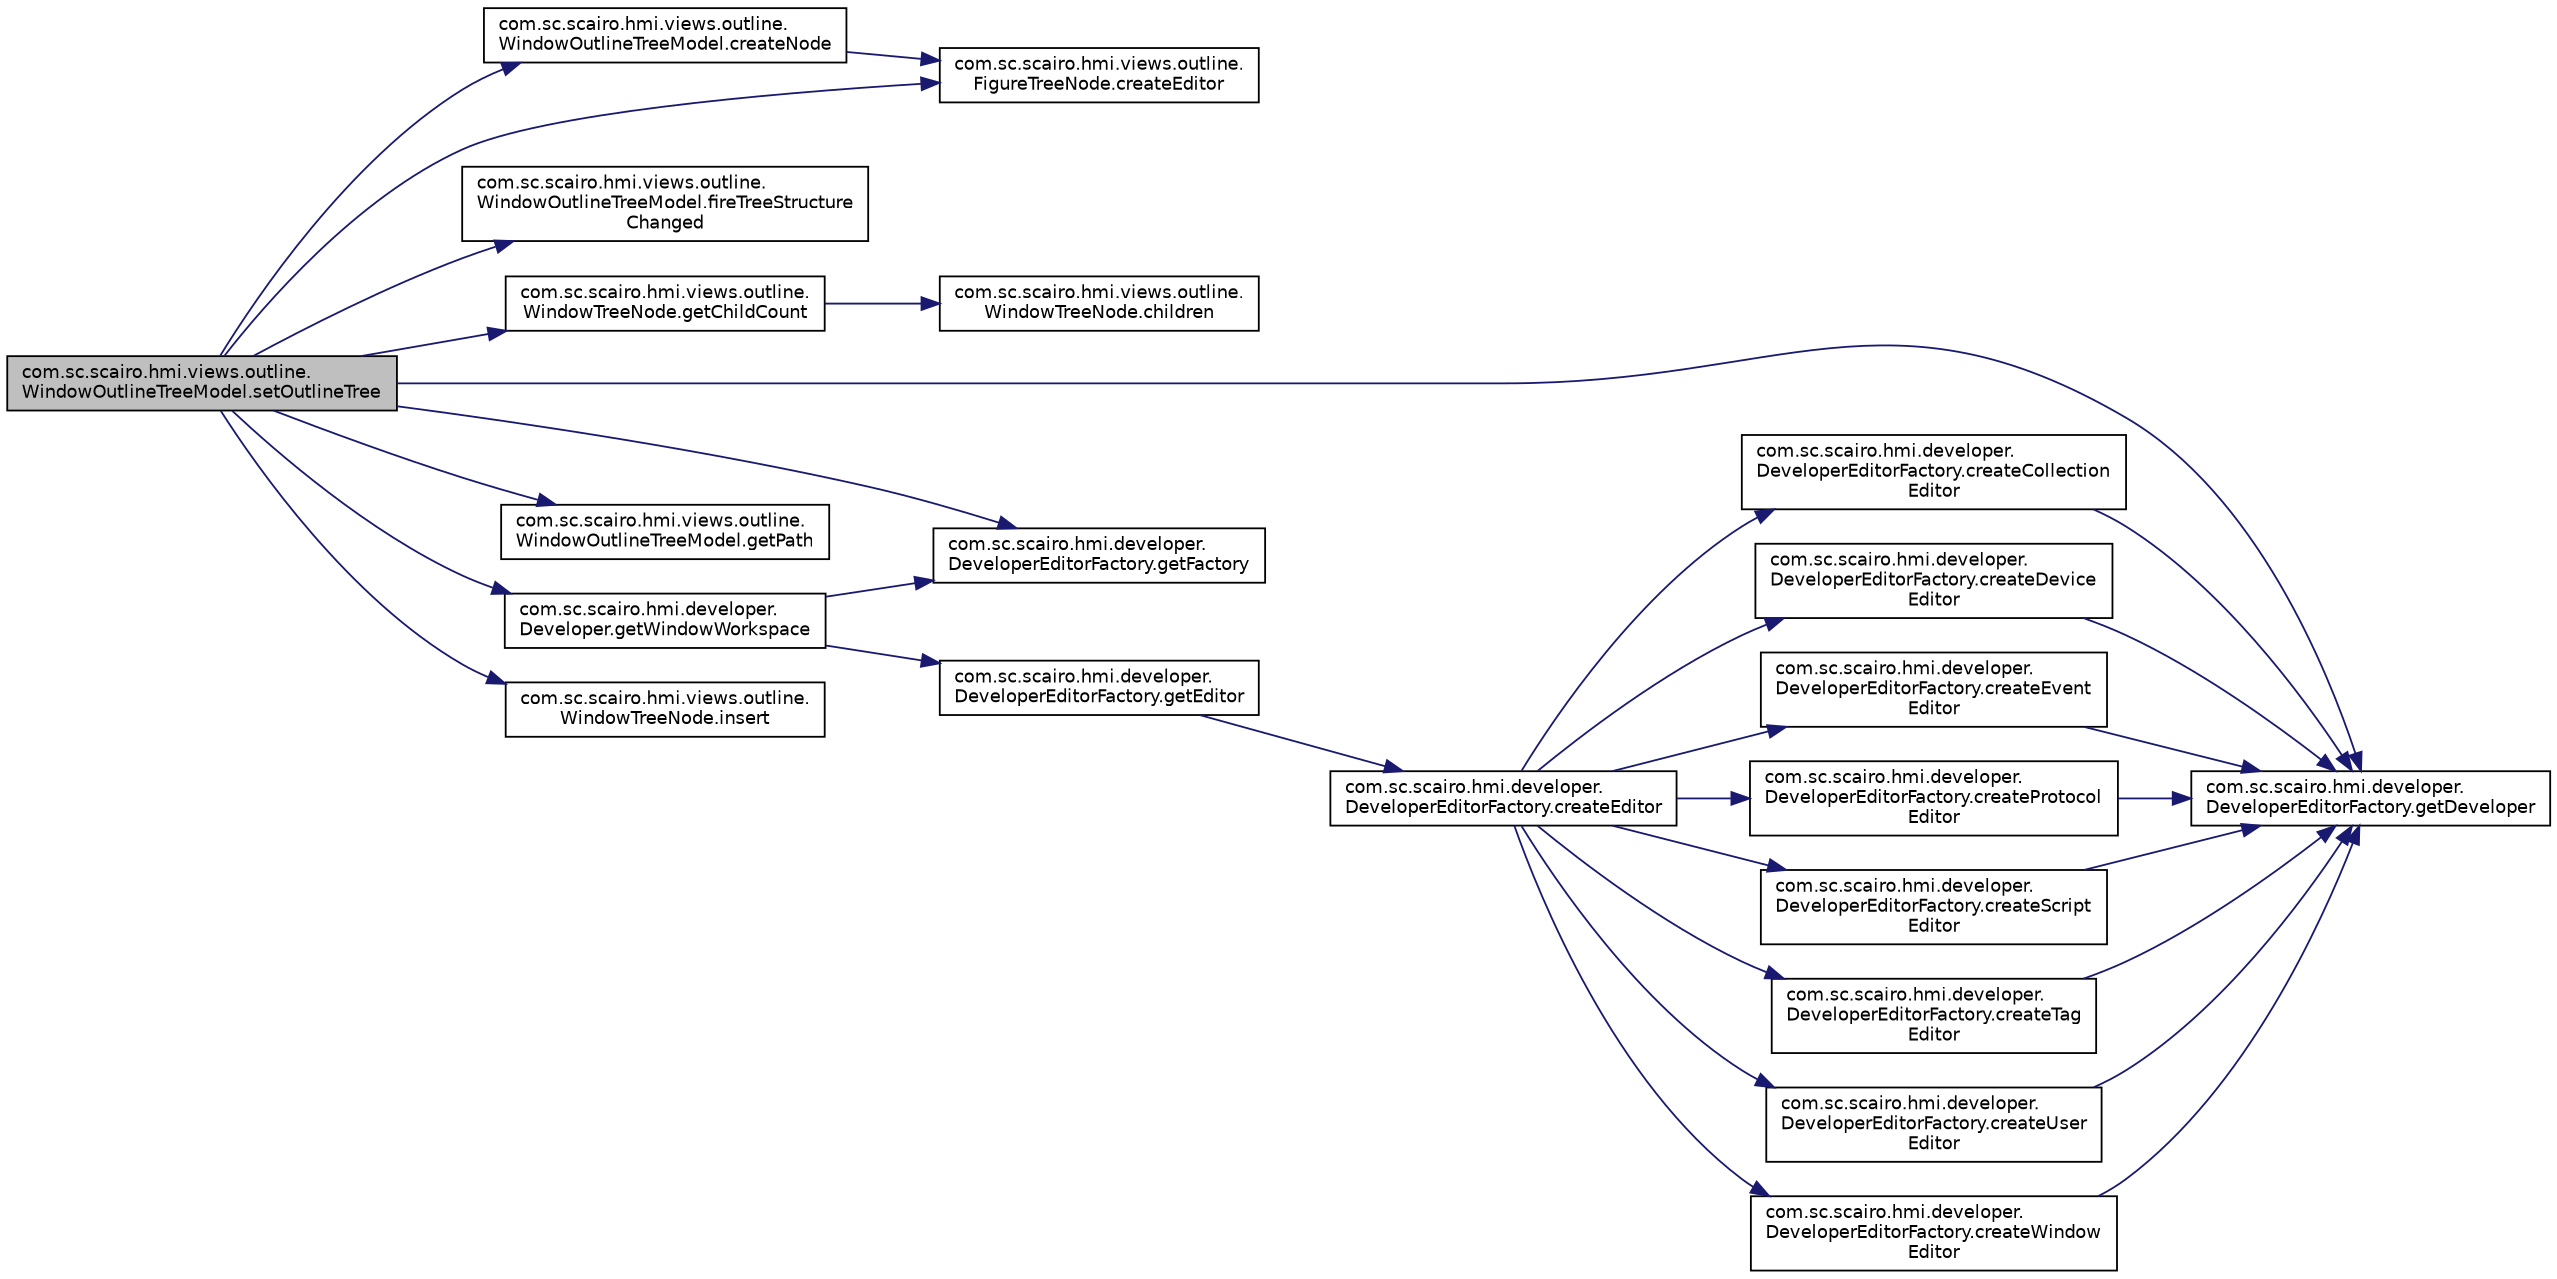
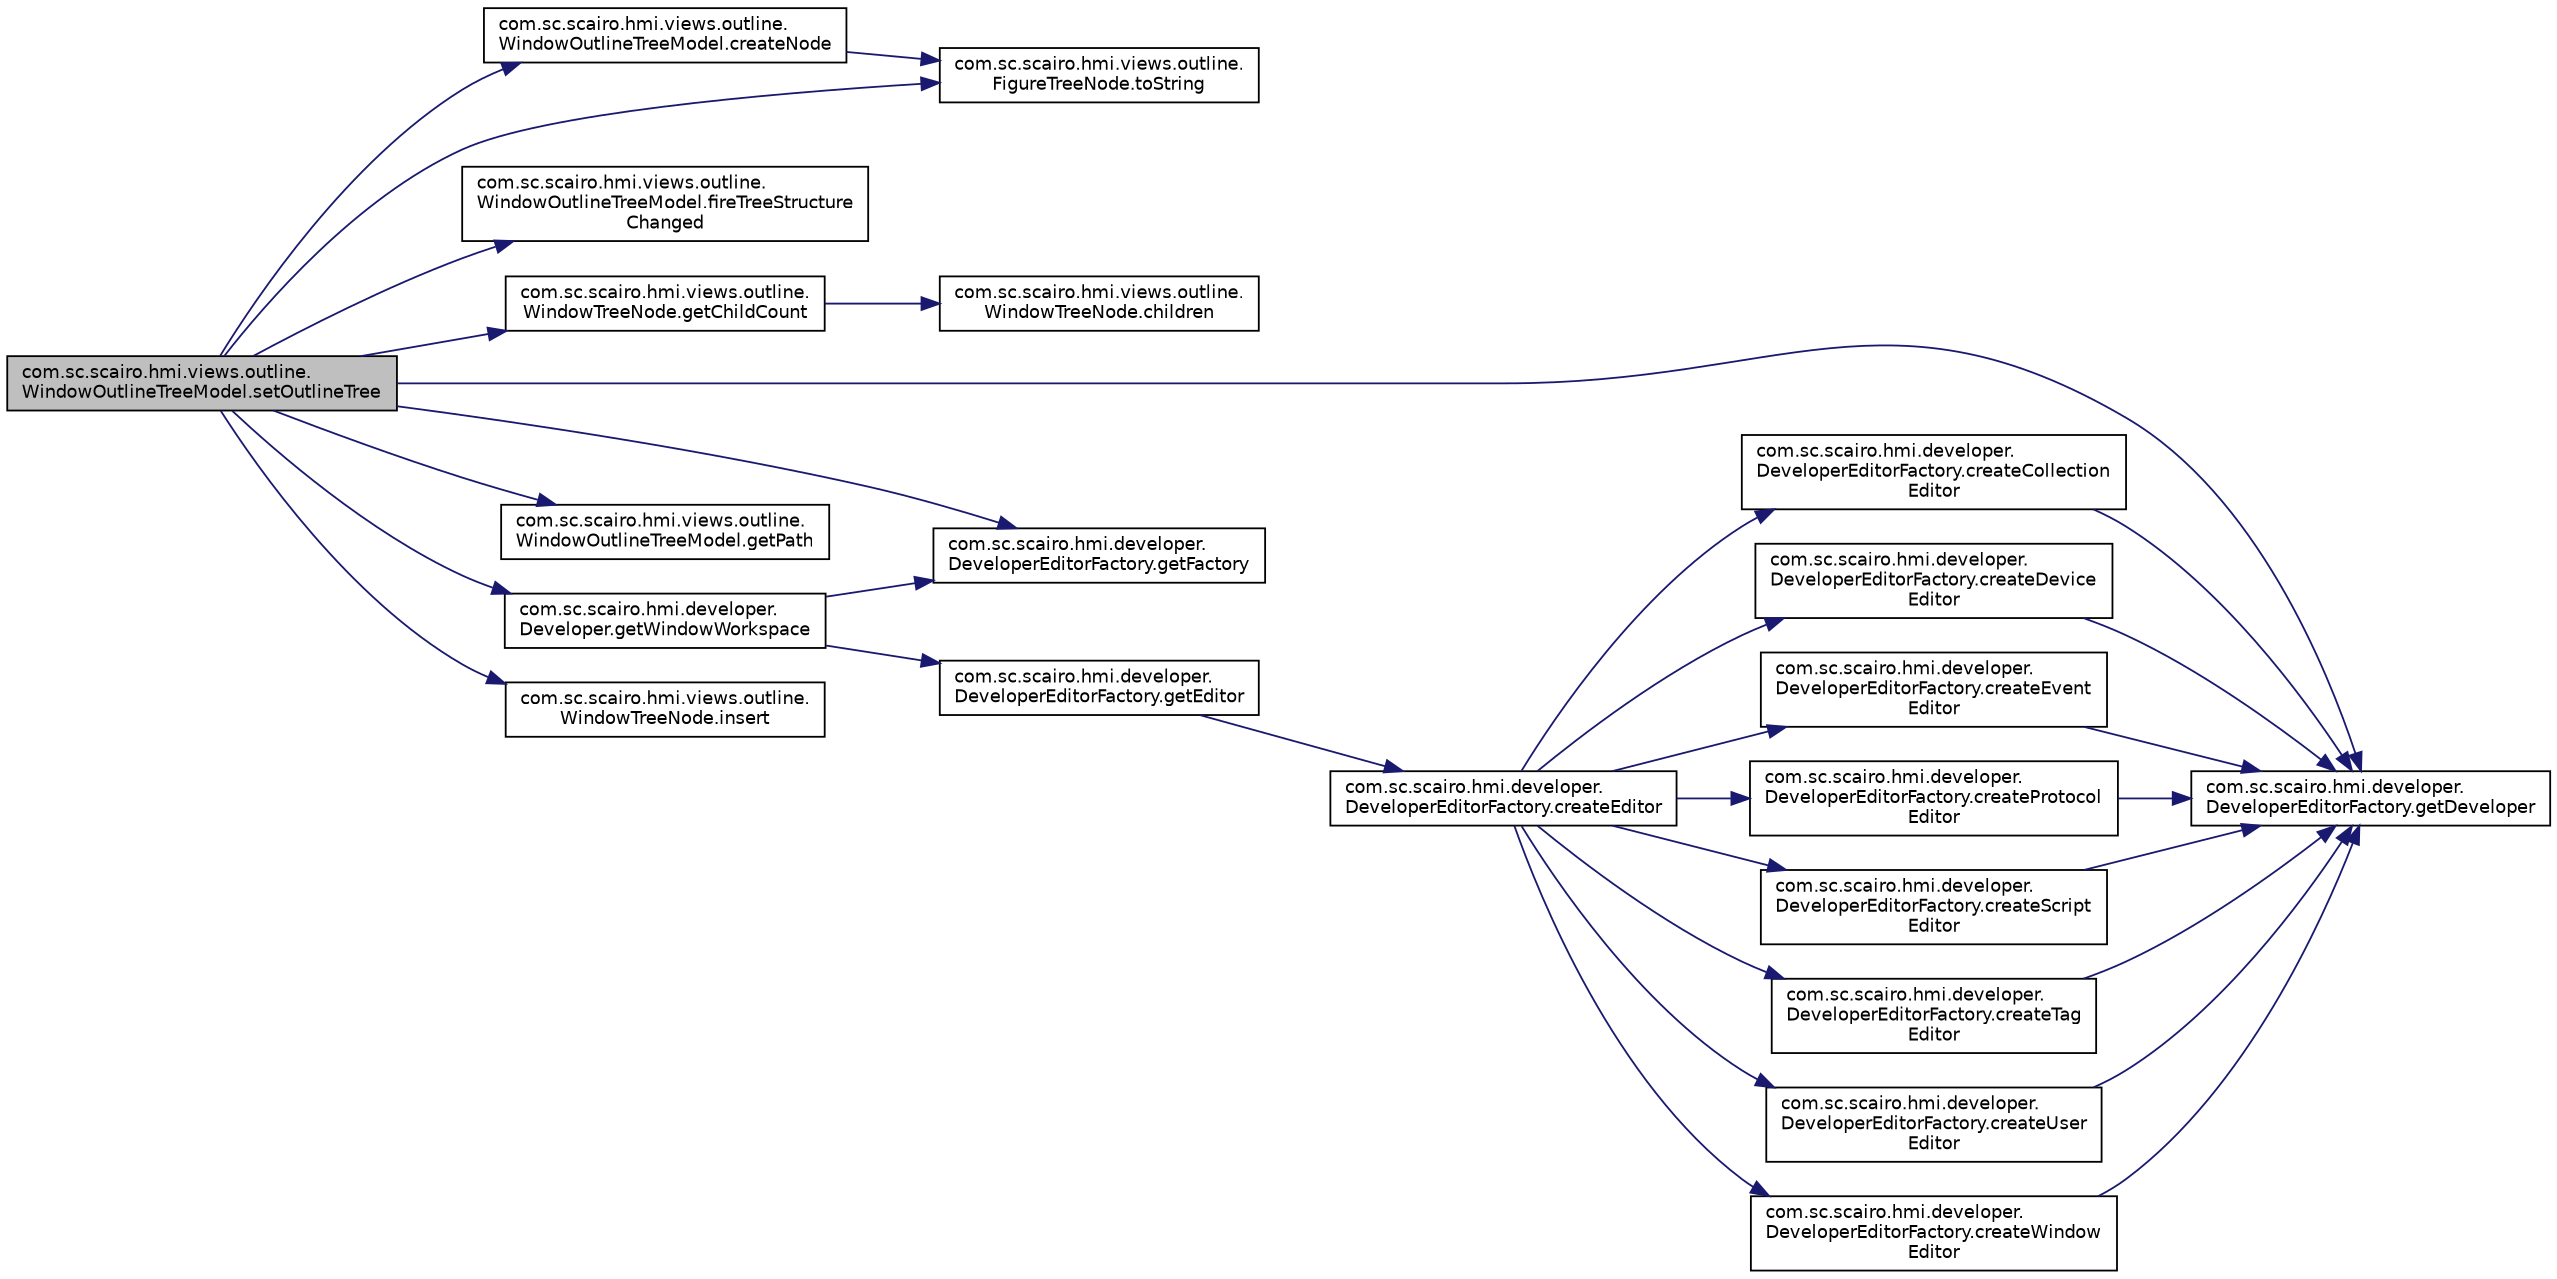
node "com.sc.scairo.hmi.views.outline. FigureTreeNode.createEditor": label "com.sc.scairo.hmi.views.outline. FigureTreeNode.createEditor" -> "com.sc.scairo.hmi.views.outline. FigureTreeNode.toString"
